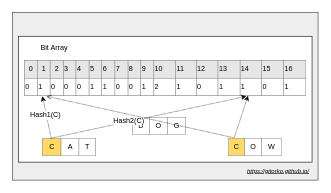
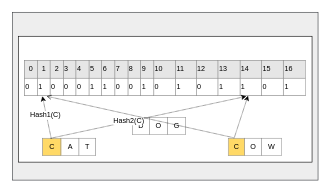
node "Bit Array": removed
node "0 1 2 3 4 5 6 7 8 9 10 11 12 13 14 15 16 0 1 0 0 0 1 1 0 0 1 2 1 0 1 1 0 1": label "0 1 2 3 4 5 6 7 8 9 10 11 12 13 14 15 16 0 1 0 0 0 1 1 0 0 1 2 1 0 1 1 0 1" -> "0 1 2 3 4 5 6 7 8 9 10 11 12 13 14 15 16 0 1 0 0 0 1 1 0 0 1 0 1 0 1 1 0 1"
node "https://gitorko.github.io/": removed
